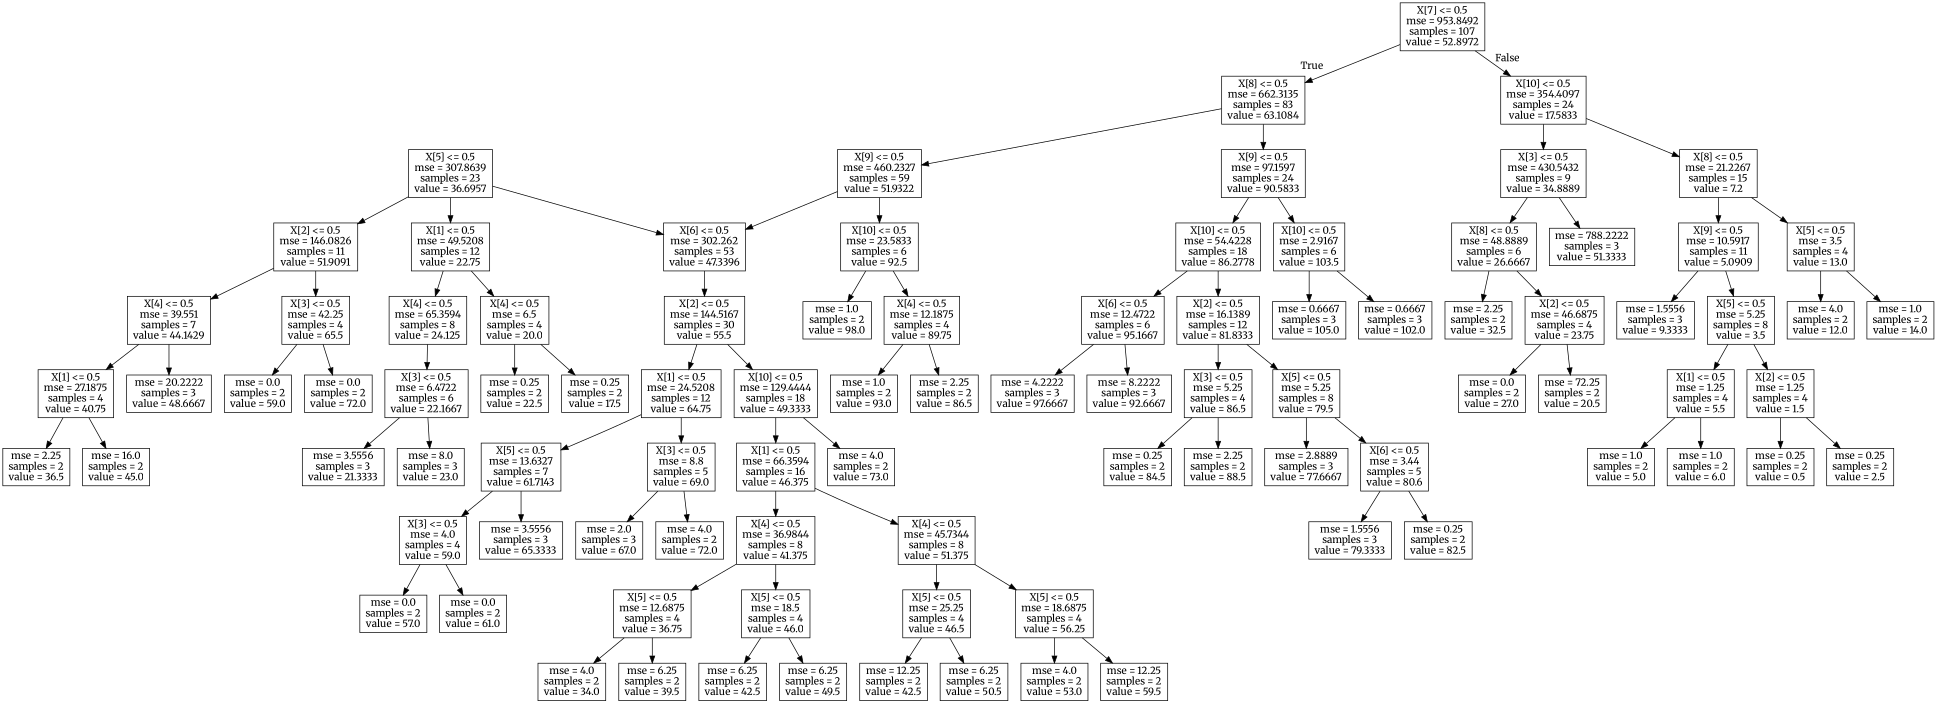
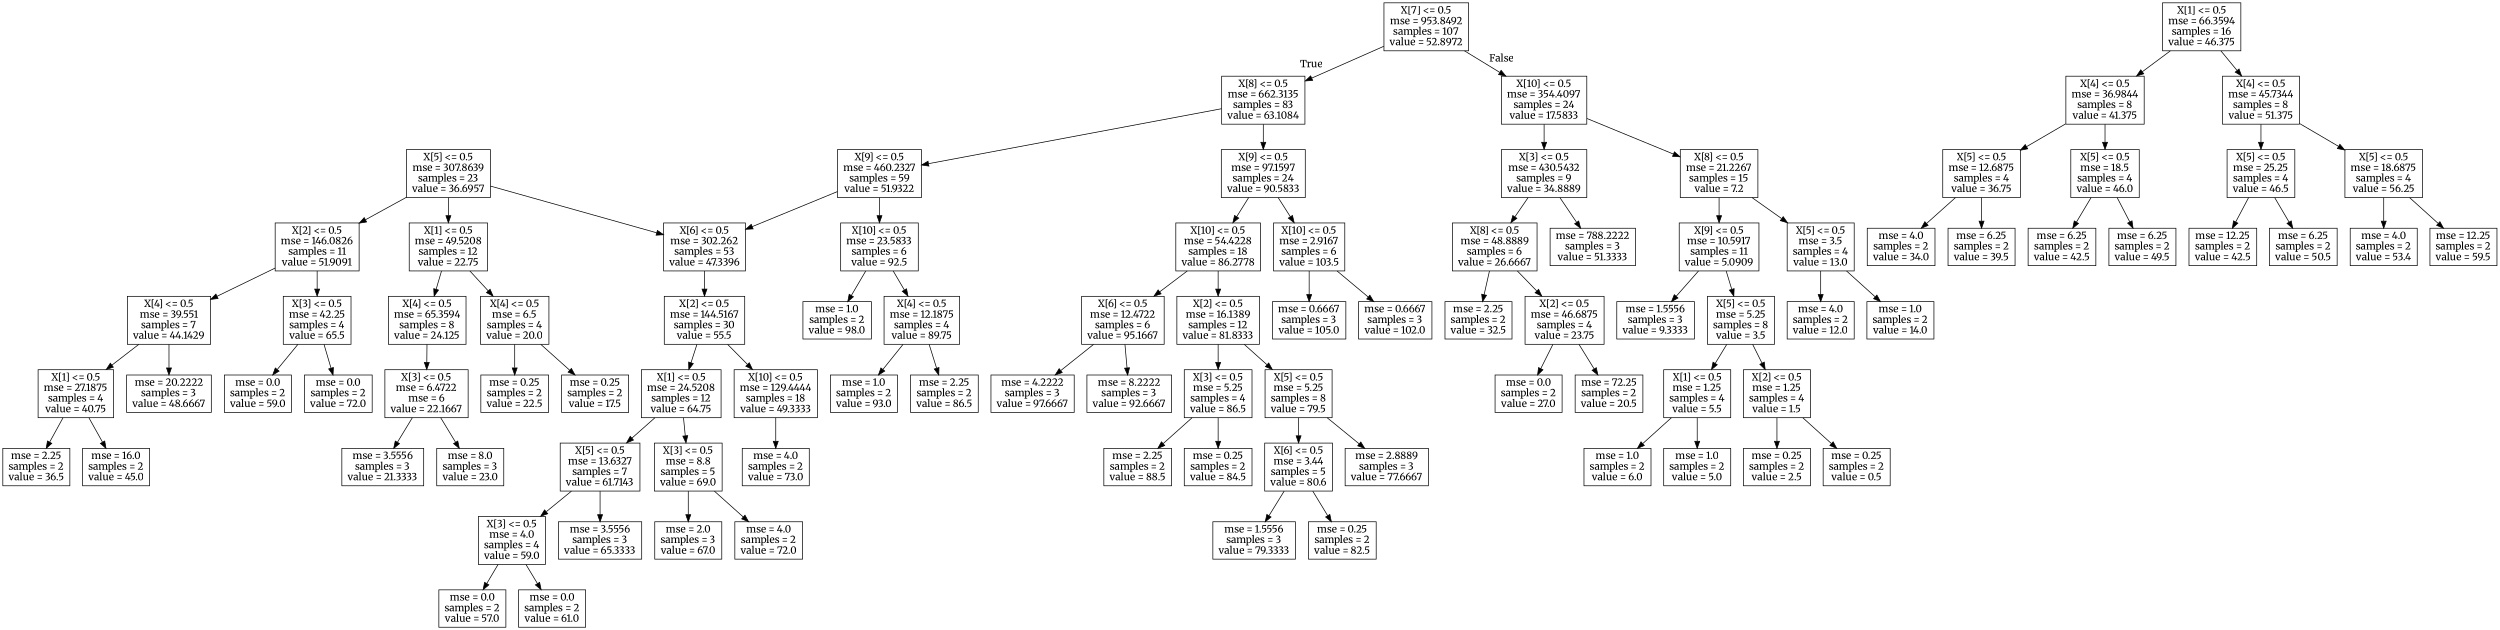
node "X[3] <= 0.5 mse = 6.4722 samples = 6 value = 22.1667": label "X[3] <= 0.5 mse = 6.4722 samples = 6 value = 22.1667" -> "X[3] <= 0.5 mse = 6.4722 mse = 6 value = 22.1667"
edge "X[10] <= 0.5 mse = 129.4444 samples = 18 value = 49.3333" -> "X[1] <= 0.5 mse = 66.3594 samples = 16 value = 46.375": removed
node "mse = 4.0 samples = 2 value = 53.0": label "mse = 4.0 samples = 2 value = 53.0" -> "mse = 4.0 samples = 2 value = 53.4"
